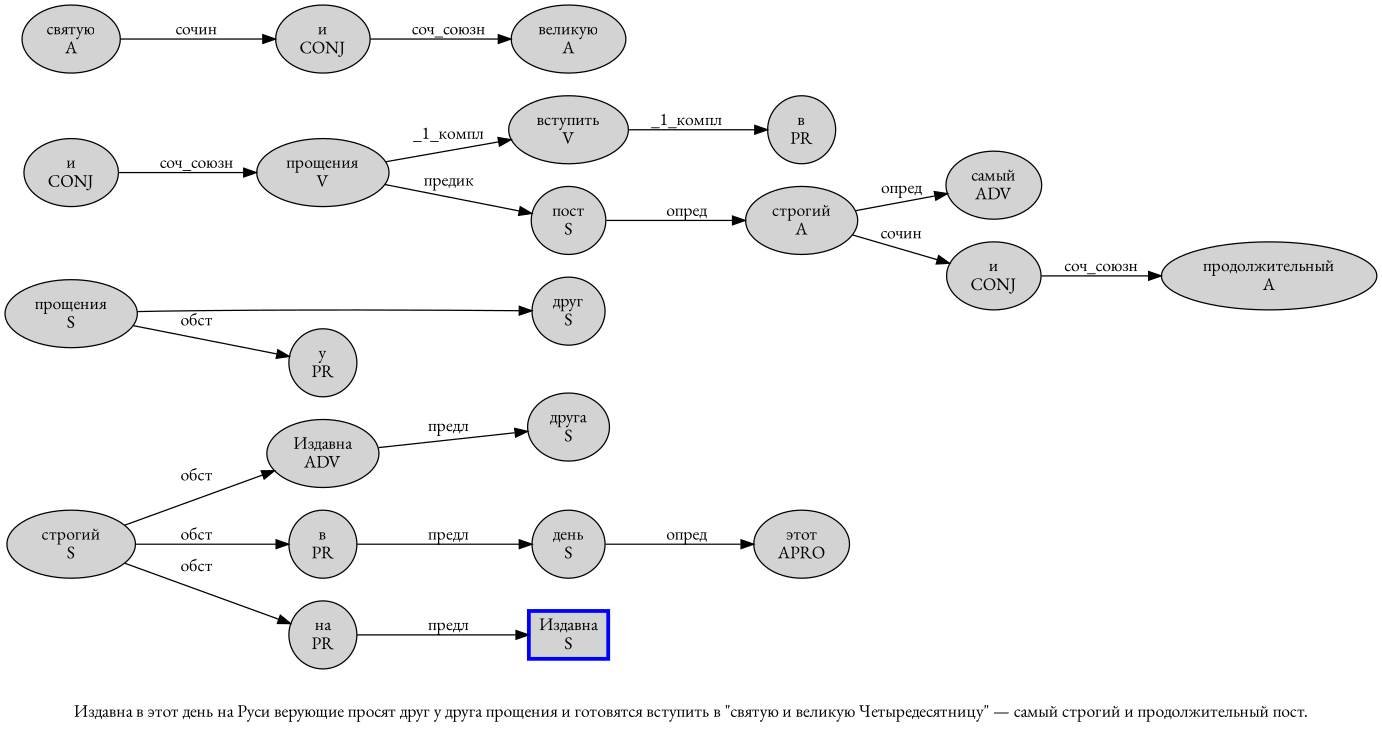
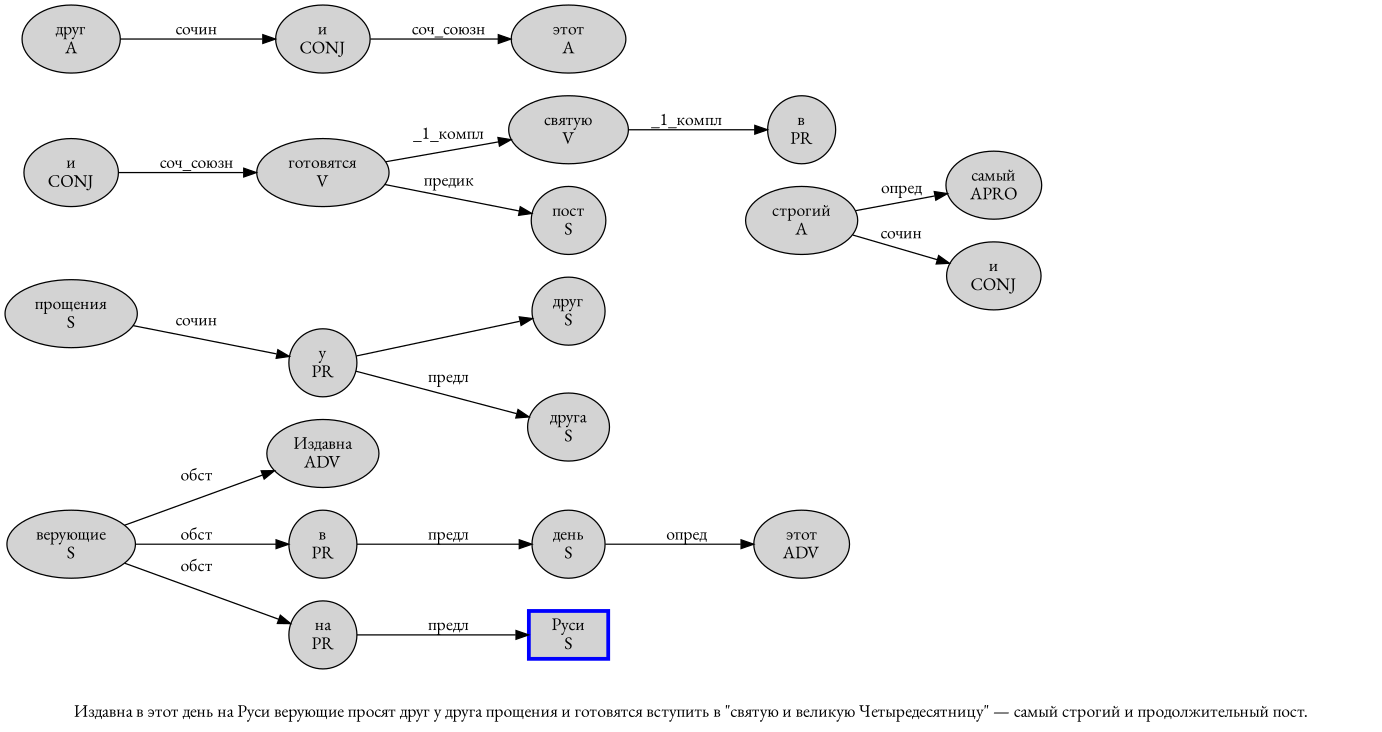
node "святую A": label "святую A" -> "друг A"
node "великую A": label "великую A" -> "этот A"
node "вступить V": label "вступить V" -> "святую V"
node "прощения V": label "прощения V" -> "готовятся V"
node "самый ADV": label "самый ADV" -> "самый APRO"
edge "пост S" -> "строгий A": removed, label "опред"
node "продолжительный A": removed
edge "прощения S" -> "друг S": now "у PR" -> "друг S"
edge "прощения S" -> "у PR": label "обст" -> "сочин"
edge "Издавна ADV" -> "друга S": now "у PR" -> "друга S"
node "строгий S": label "строгий S" -> "верующие S"
node "этот APRO": label "этот APRO" -> "этот ADV"
node "Издавна S": label "Издавна S" -> "Руси S"
